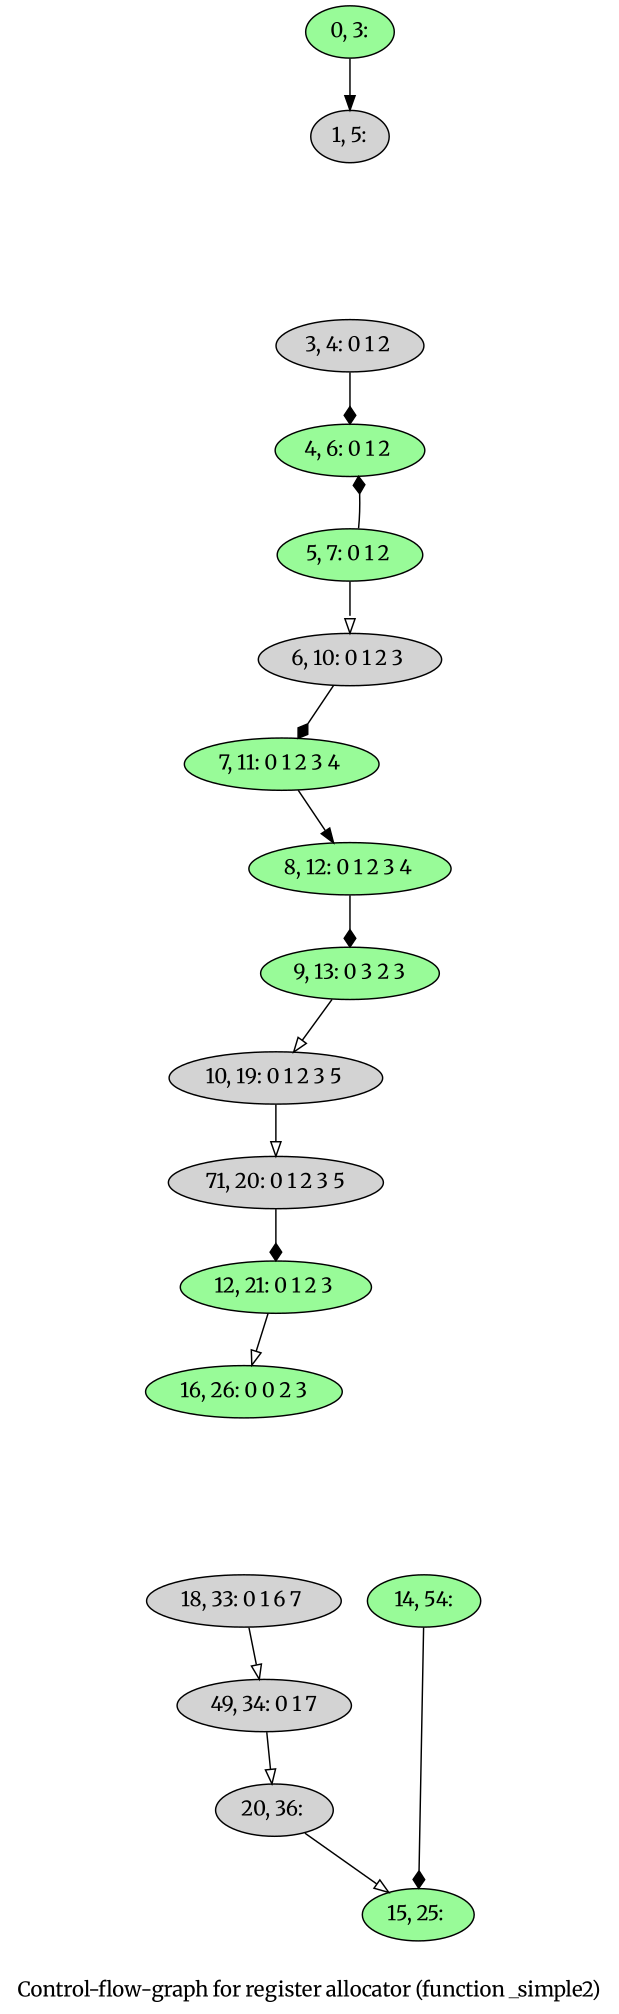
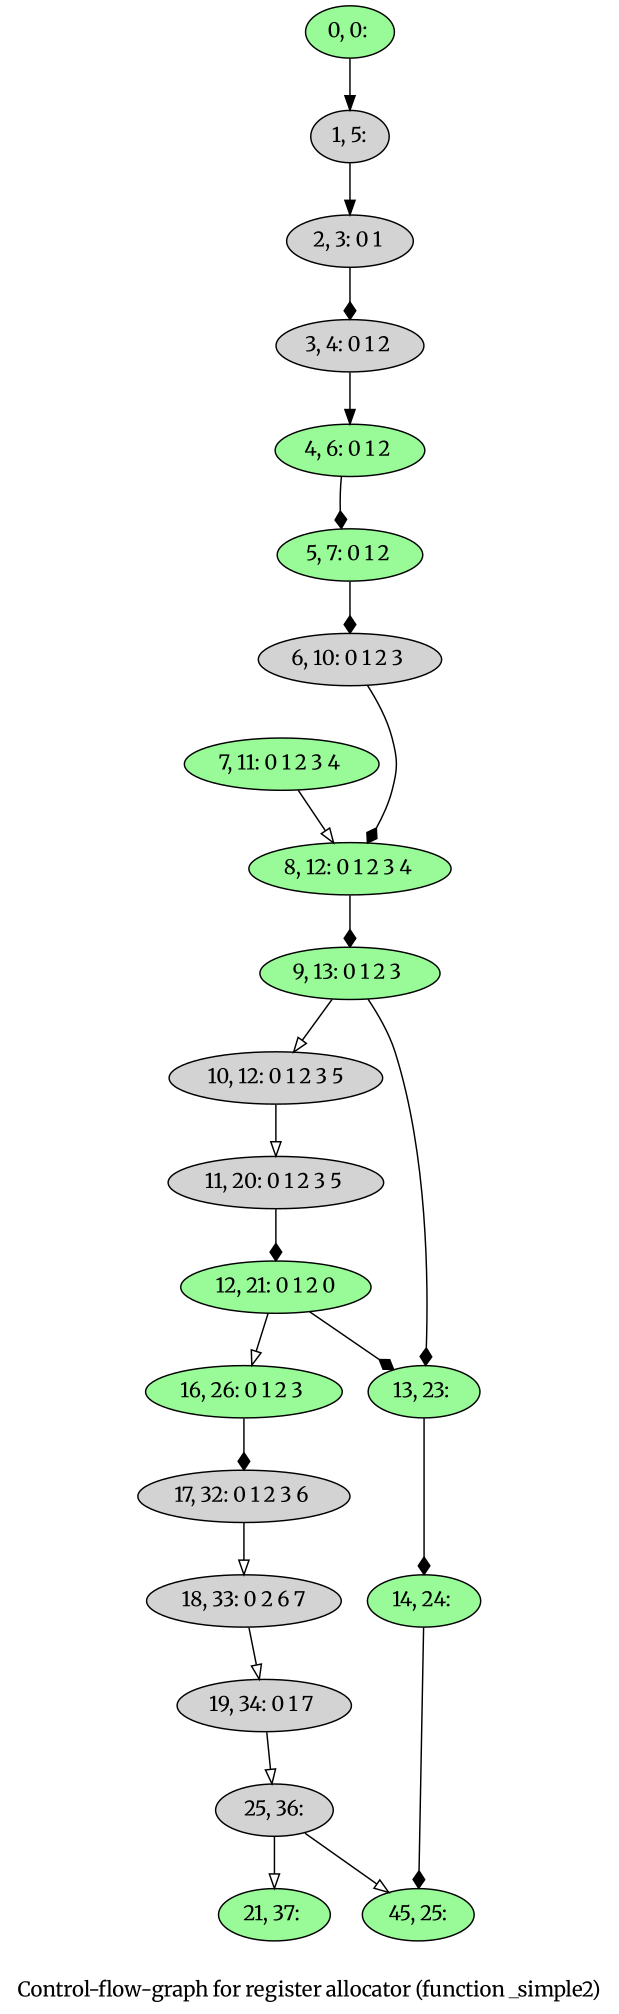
node "0, 3:": label "0, 3:" -> "0, 0:"
node "2, 3: 0 1": added
edge "3, 4: 0 1 2" -> "4, 6: 0 1 2": arrowhead diamond -> normal
edge "5, 7: 0 1 2" -> "4, 6: 0 1 2": reversed
edge "5, 7: 0 1 2" -> "6, 10: 0 1 2 3": arrowhead onormal -> diamond
edge "6, 10: 0 1 2 3" -> "7, 11: 0 1 2 3 4": now "6, 10: 0 1 2 3" -> "8, 12: 0 1 2 3 4"
edge "7, 11: 0 1 2 3 4" -> "8, 12: 0 1 2 3 4": arrowhead normal -> onormal
node "9, 13: 0 3 2 3": label "9, 13: 0 3 2 3" -> "9, 13: 0 1 2 3"
node "10, 19: 0 1 2 3 5": label "10, 19: 0 1 2 3 5" -> "10, 12: 0 1 2 3 5"
node "71, 20: 0 1 2 3 5": label "71, 20: 0 1 2 3 5" -> "11, 20: 0 1 2 3 5"
node "12, 21: 0 1 2 3": label "12, 21: 0 1 2 3" -> "12, 21: 0 1 2 0"
node "16, 26: 0 0 2 3": label "16, 26: 0 0 2 3" -> "16, 26: 0 1 2 3"
node "13, 23:": added
node "17, 32: 0 1 2 3 6": added
node "18, 33: 0 1 6 7": label "18, 33: 0 1 6 7" -> "18, 33: 0 2 6 7"
node "14, 54:": label "14, 54:" -> "14, 24:"
node "49, 34: 0 1 7": label "49, 34: 0 1 7" -> "19, 34: 0 1 7"
node "20, 36:": label "20, 36:" -> "25, 36:"
node "21, 37:": added
node "15, 25:": label "15, 25:" -> "45, 25:"
